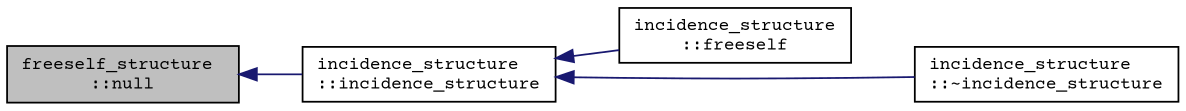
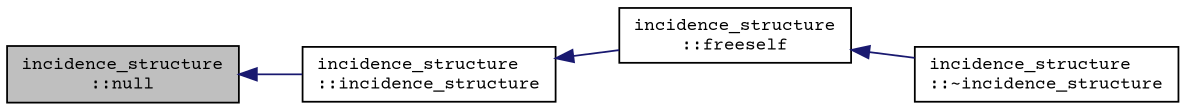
node "freeself_structure ::null": label "freeself_structure ::null" -> "incidence_structure ::null"
edge "incidence_structure ::~incidence_structure" -> "incidence_structure ::incidence_structure": now "incidence_structure ::~incidence_structure" -> "incidence_structure ::freeself"
